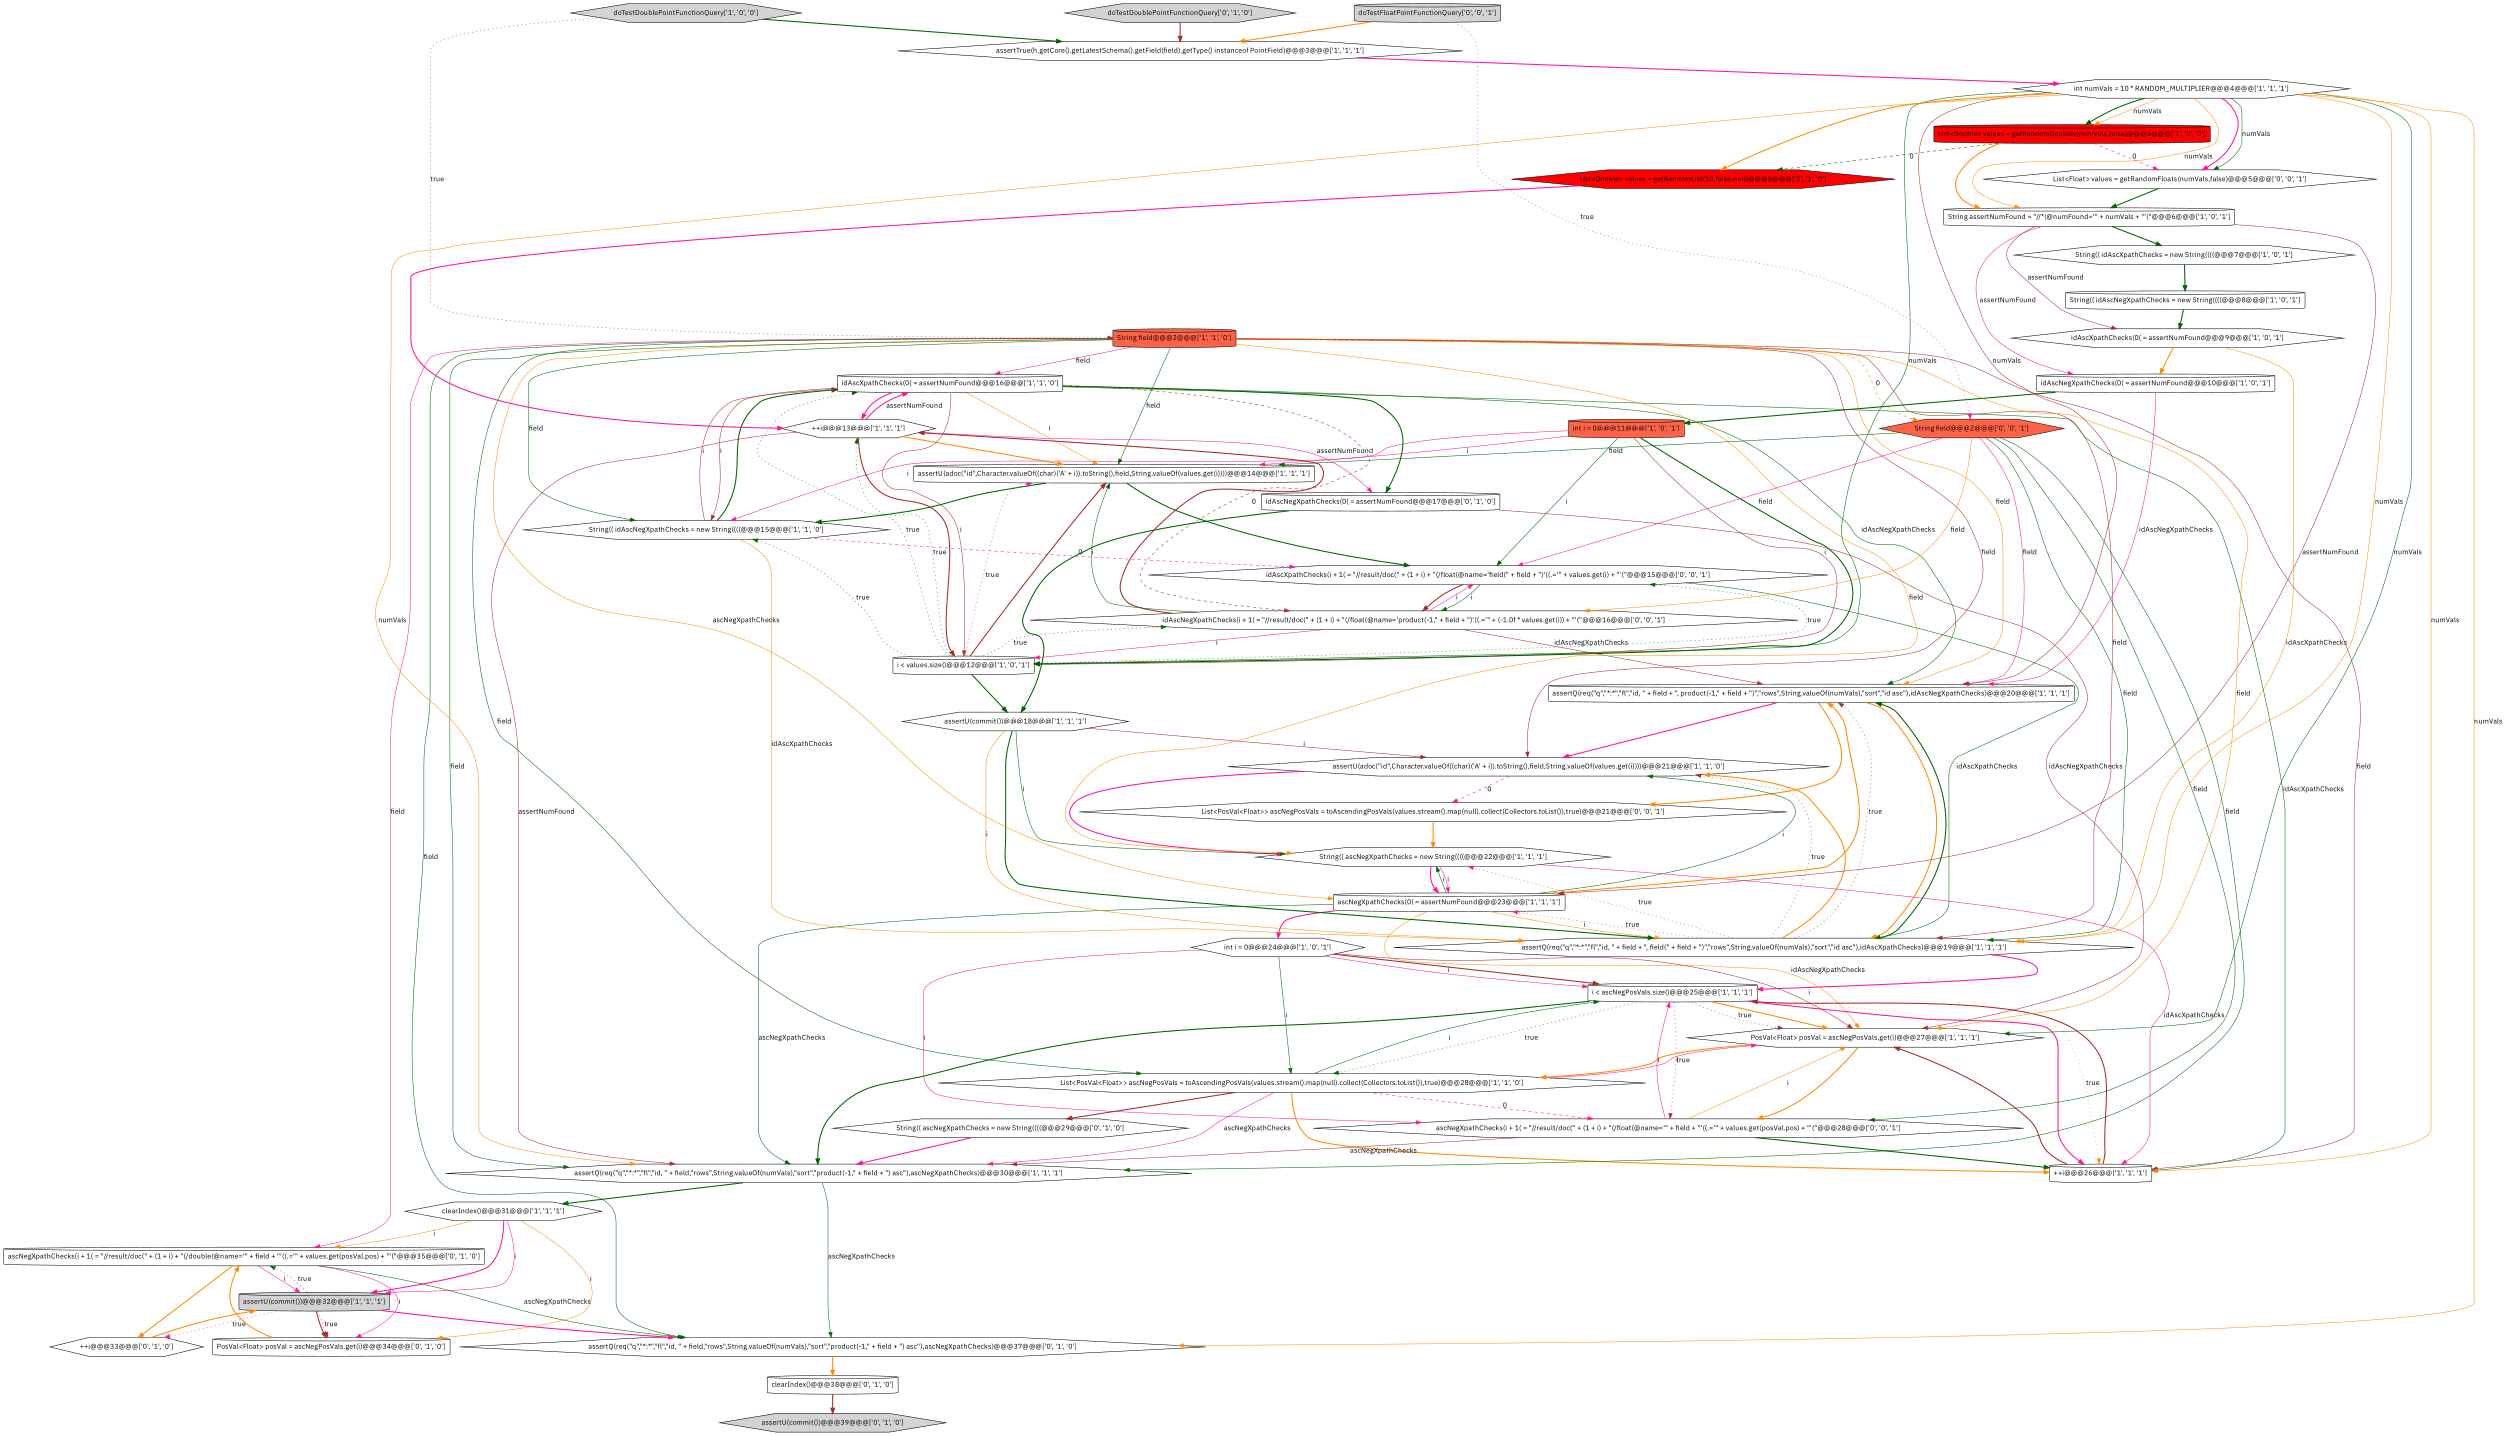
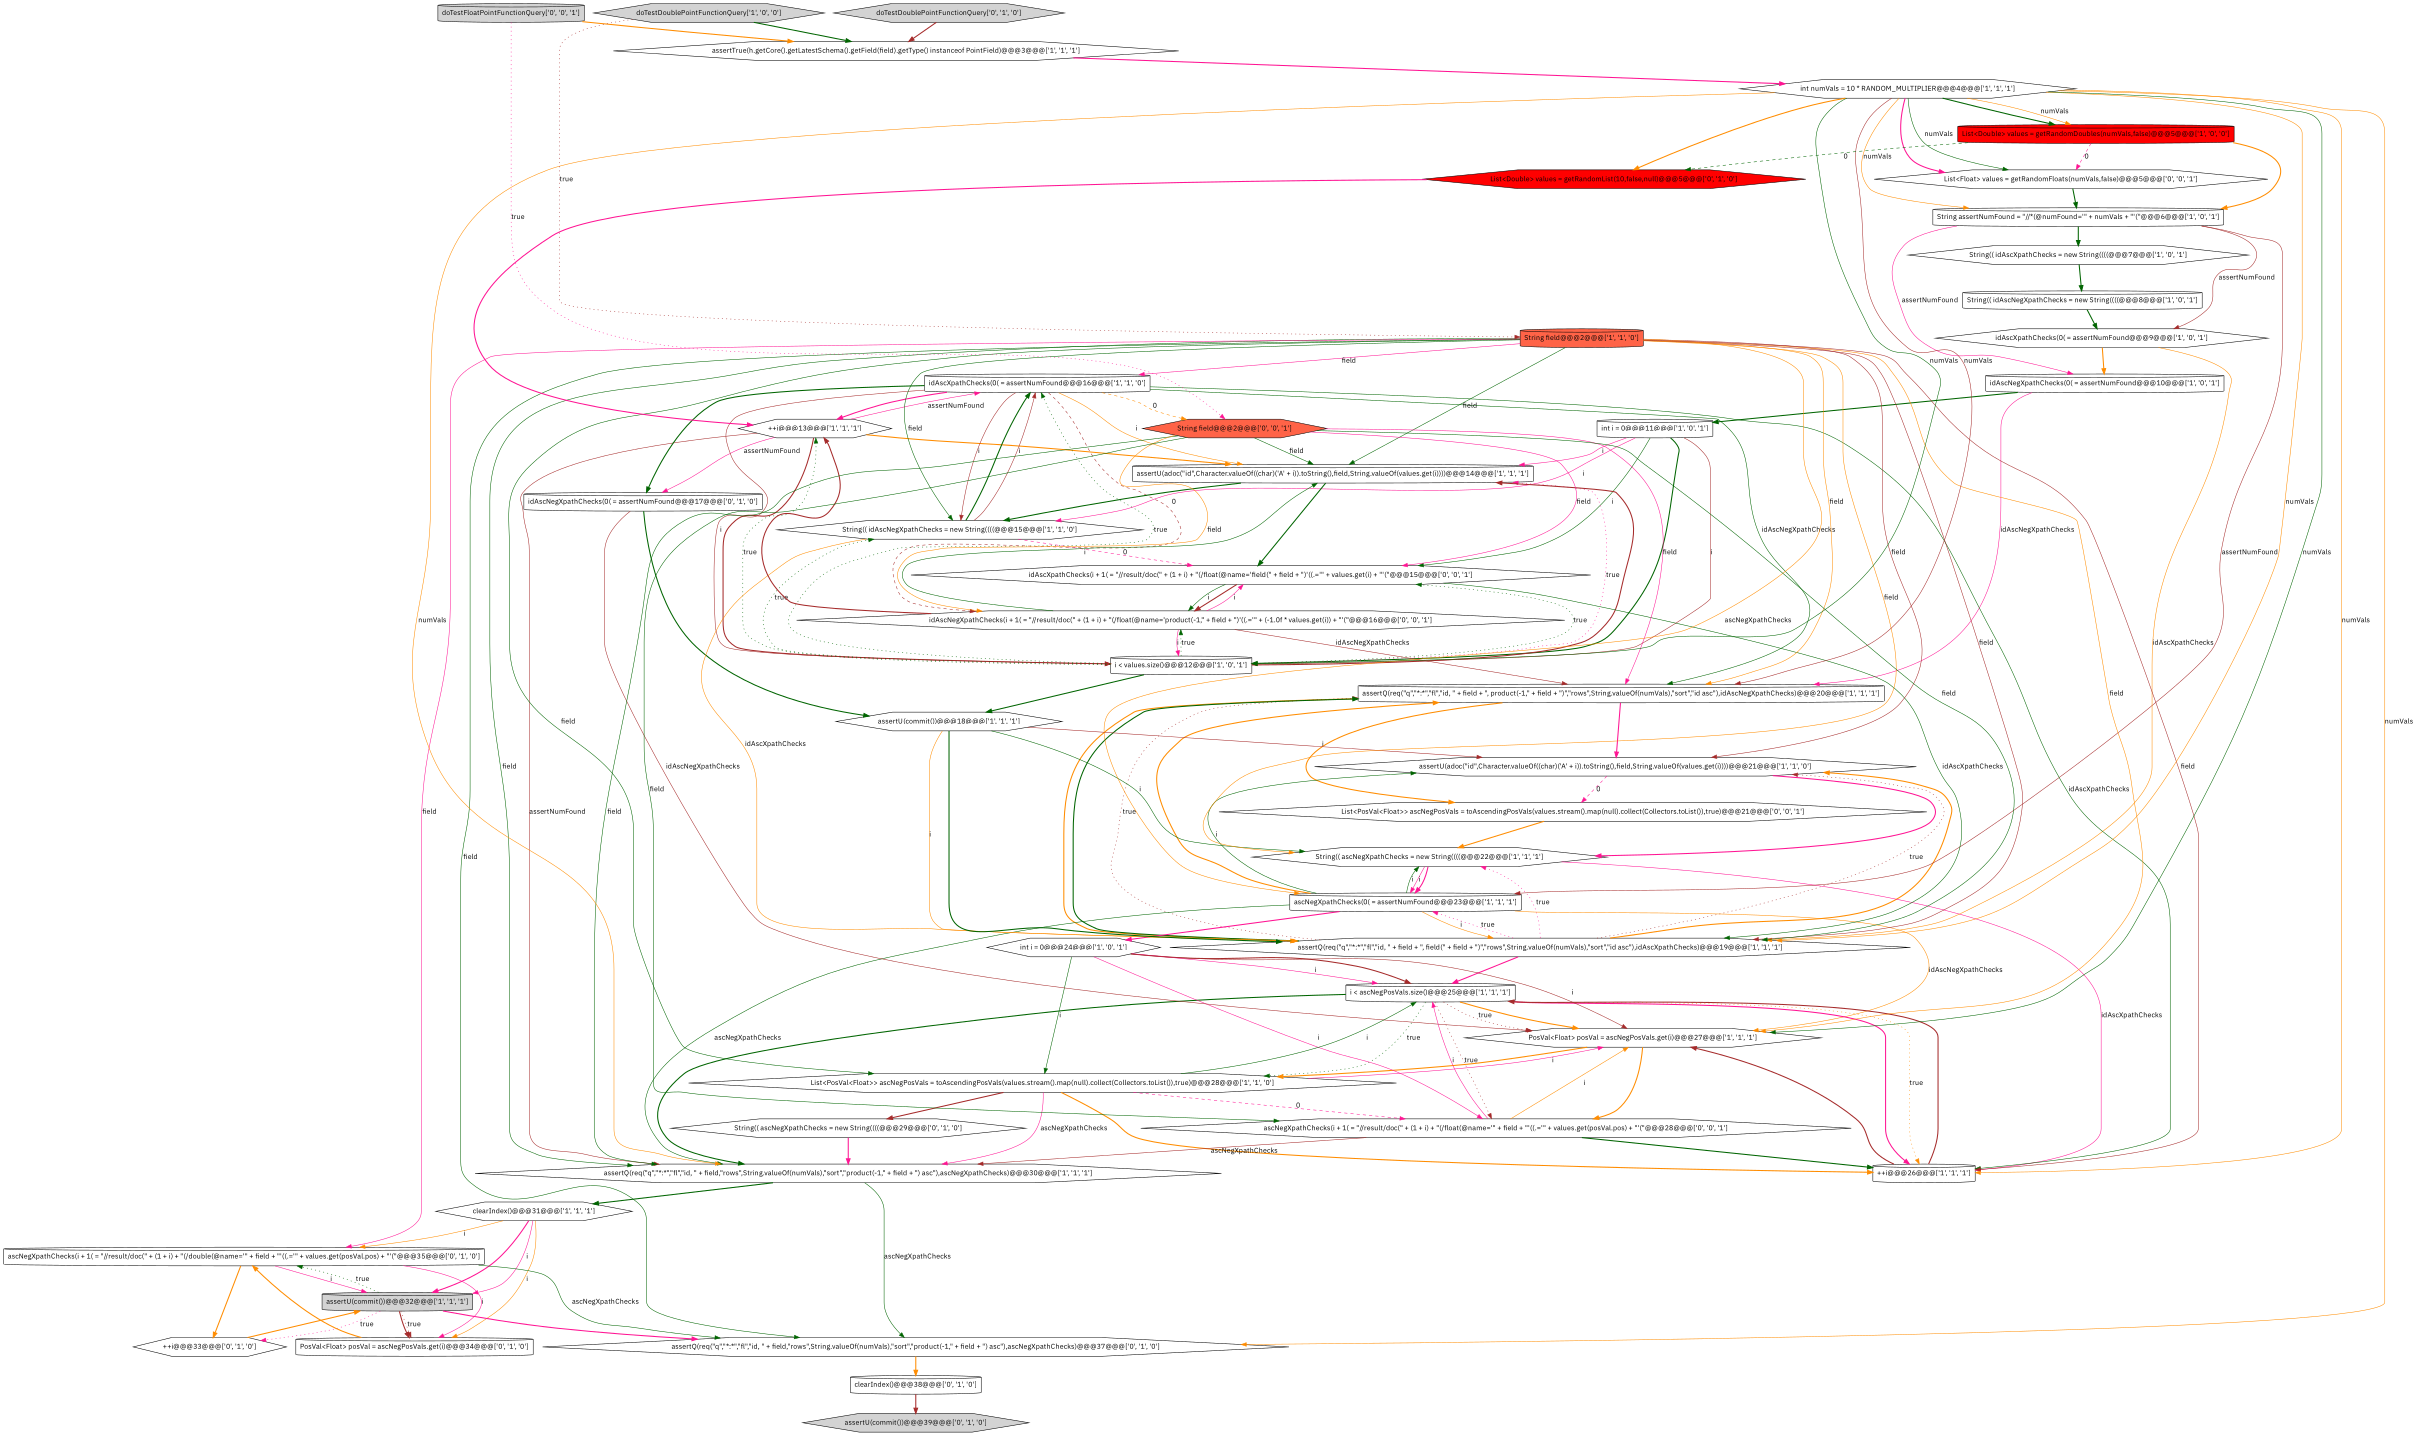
edge "String field@@@2@@@['1', '1', '0']" -> "String field@@@2@@@['0', '0', '1']": now "idAscXpathChecks(0( = assertNumFound@@@16@@@['1', '1', '0']" -> "String field@@@2@@@['0', '0', '1']"
edge "++i@@@13@@@['1', '1', '1']" -> "idAscXpathChecks(0( = assertNumFound@@@16@@@['1', '1', '0']": style bold -> solid
node "int i = 0@@@11@@@['1', '0', '1']": fillcolor tomato -> white
